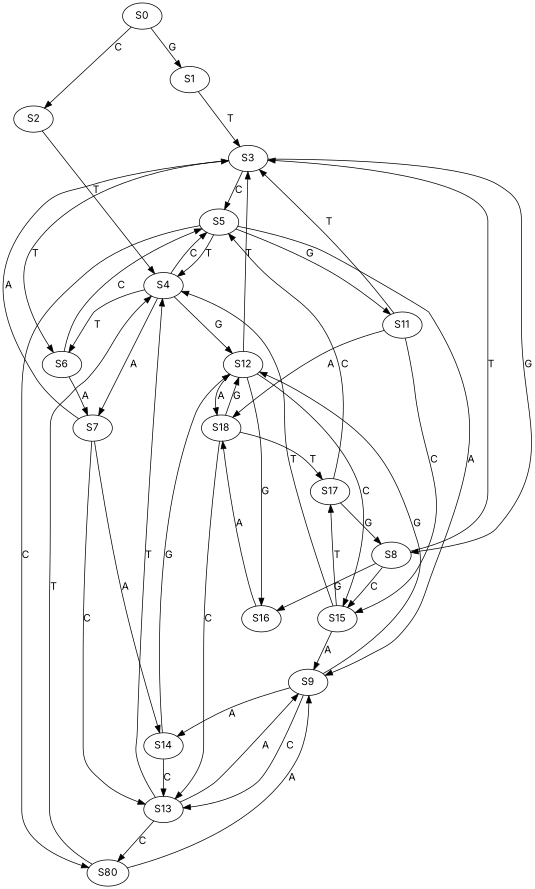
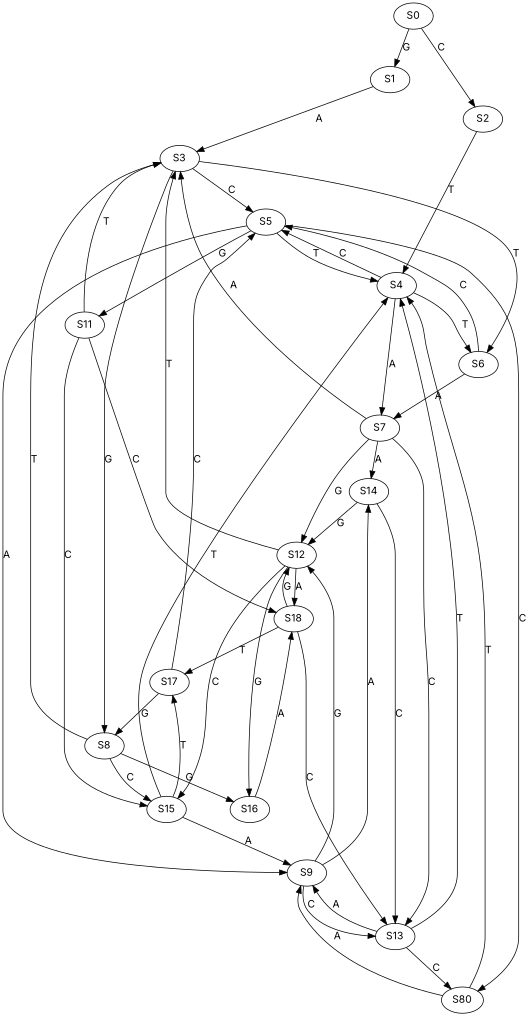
edge "S1" -> "S3": label "T" -> "A"
edge "S4" -> "S12": now "S7" -> "S12"
edge "S11" -> "S18": label "A" -> "C"
